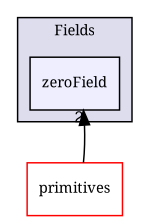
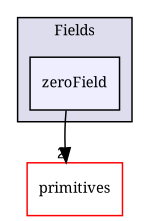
edge "primitives" -> "zeroField": reversed
